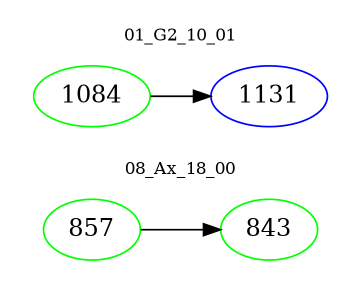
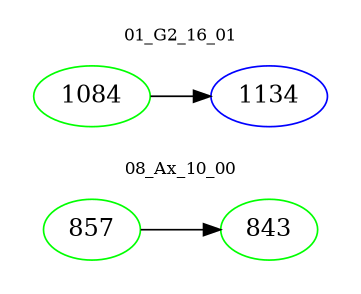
cluster "01_G2_10_01": label "01_G2_10_01" -> "01_G2_16_01"
node "1131": label "1131" -> "1134"
cluster "08_Ax_18_00": label "08_Ax_18_00" -> "08_Ax_10_00"
